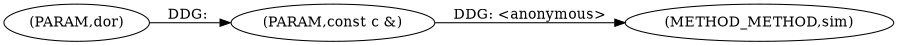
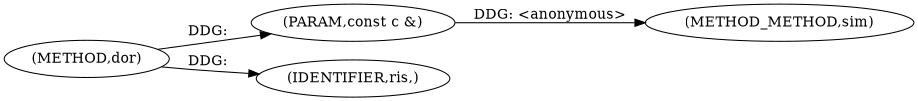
node "(PARAM,dor)": label "(PARAM,dor)" -> "(METHOD,dor)"
node "(IDENTIFIER,ris,)": added
